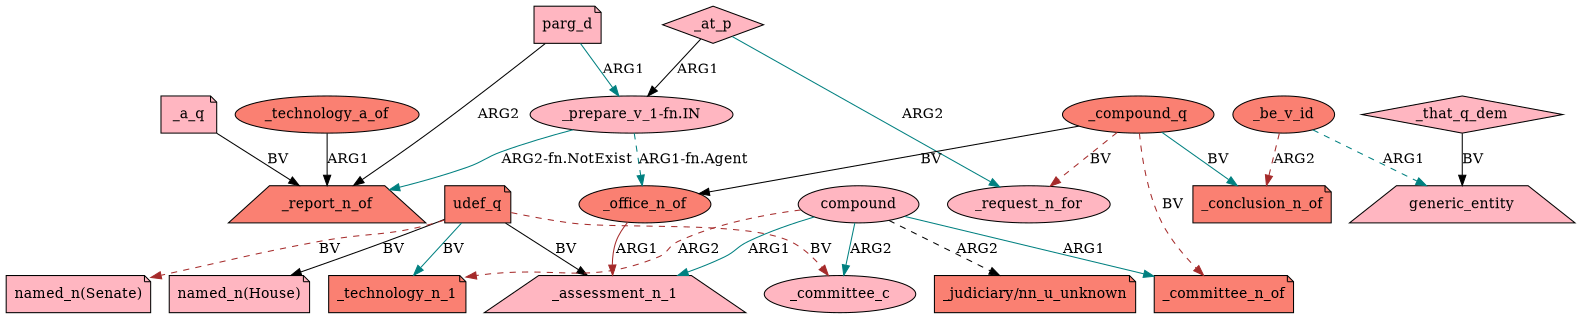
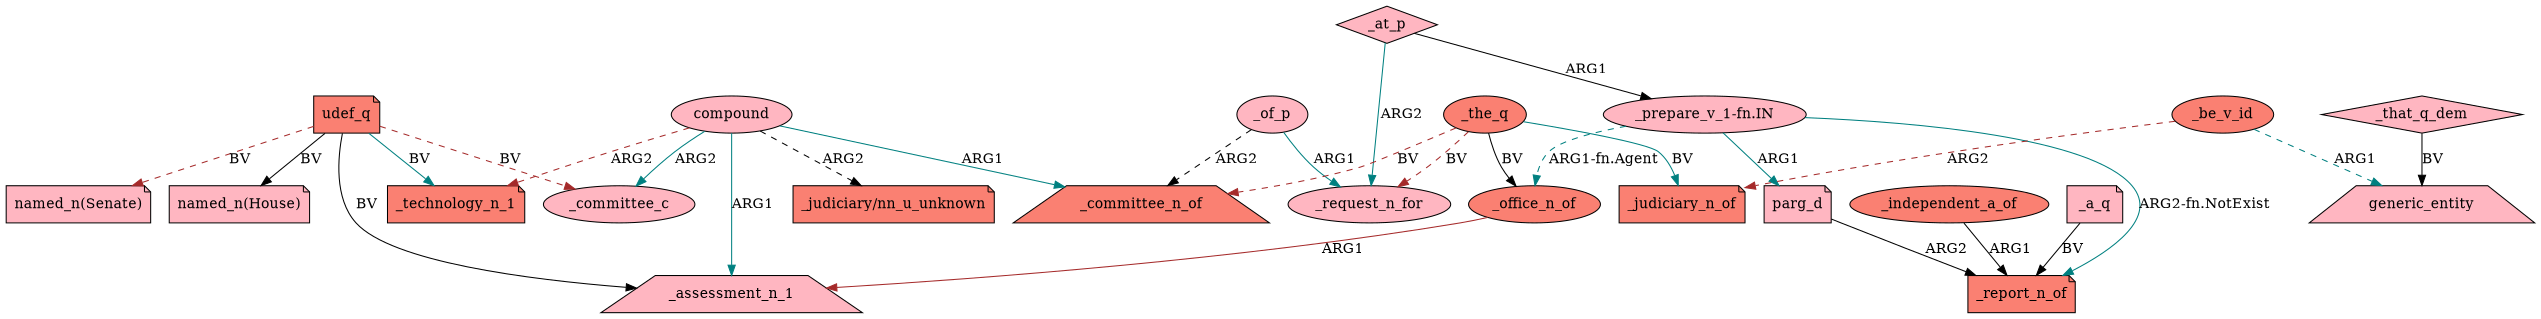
edge "parg_d" -> "_prepare_v_1-fn.IN": reversed
node "_technology_a_of": label "_technology_a_of" -> "_independent_a_of"
node "_compound_q": label "_compound_q" -> "_the_q"
node "_of_p": added
node "_report_n_of": shape trapezium -> note
node "_conclusion_n_of": label "_conclusion_n_of" -> "_judiciary_n_of"
node "_committee_n_of": shape note -> trapezium
